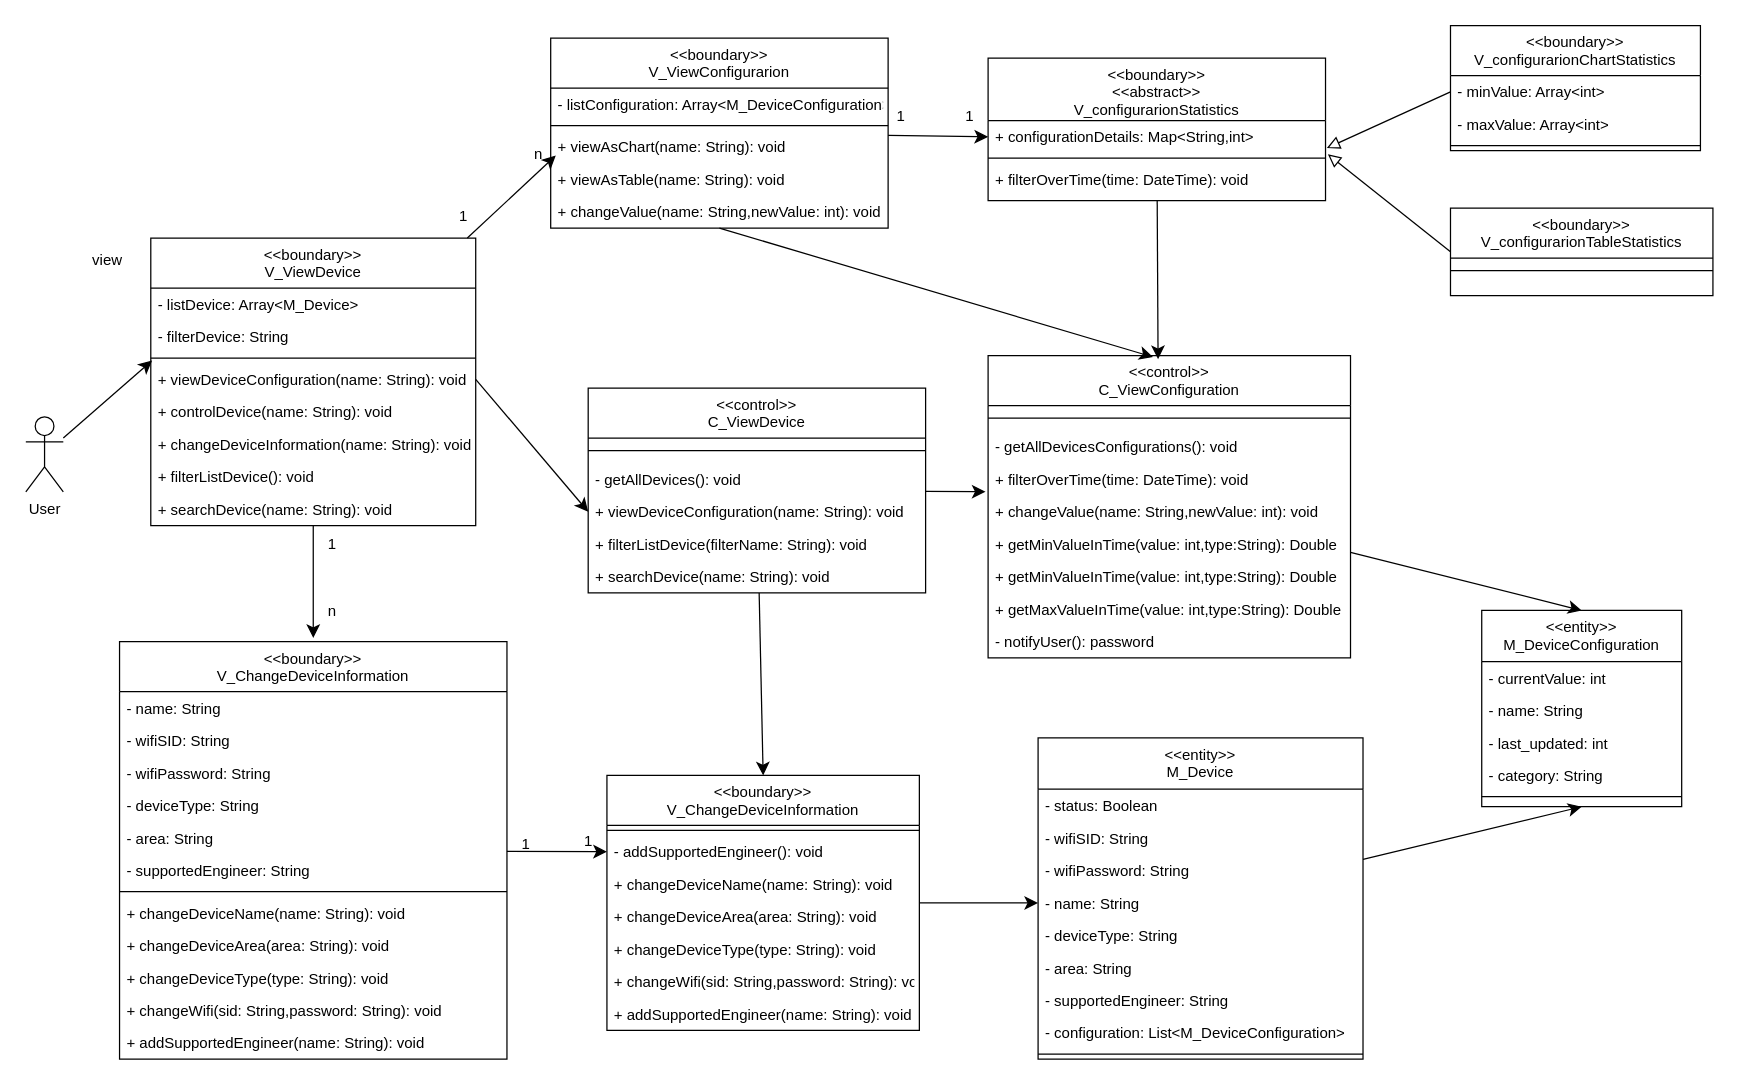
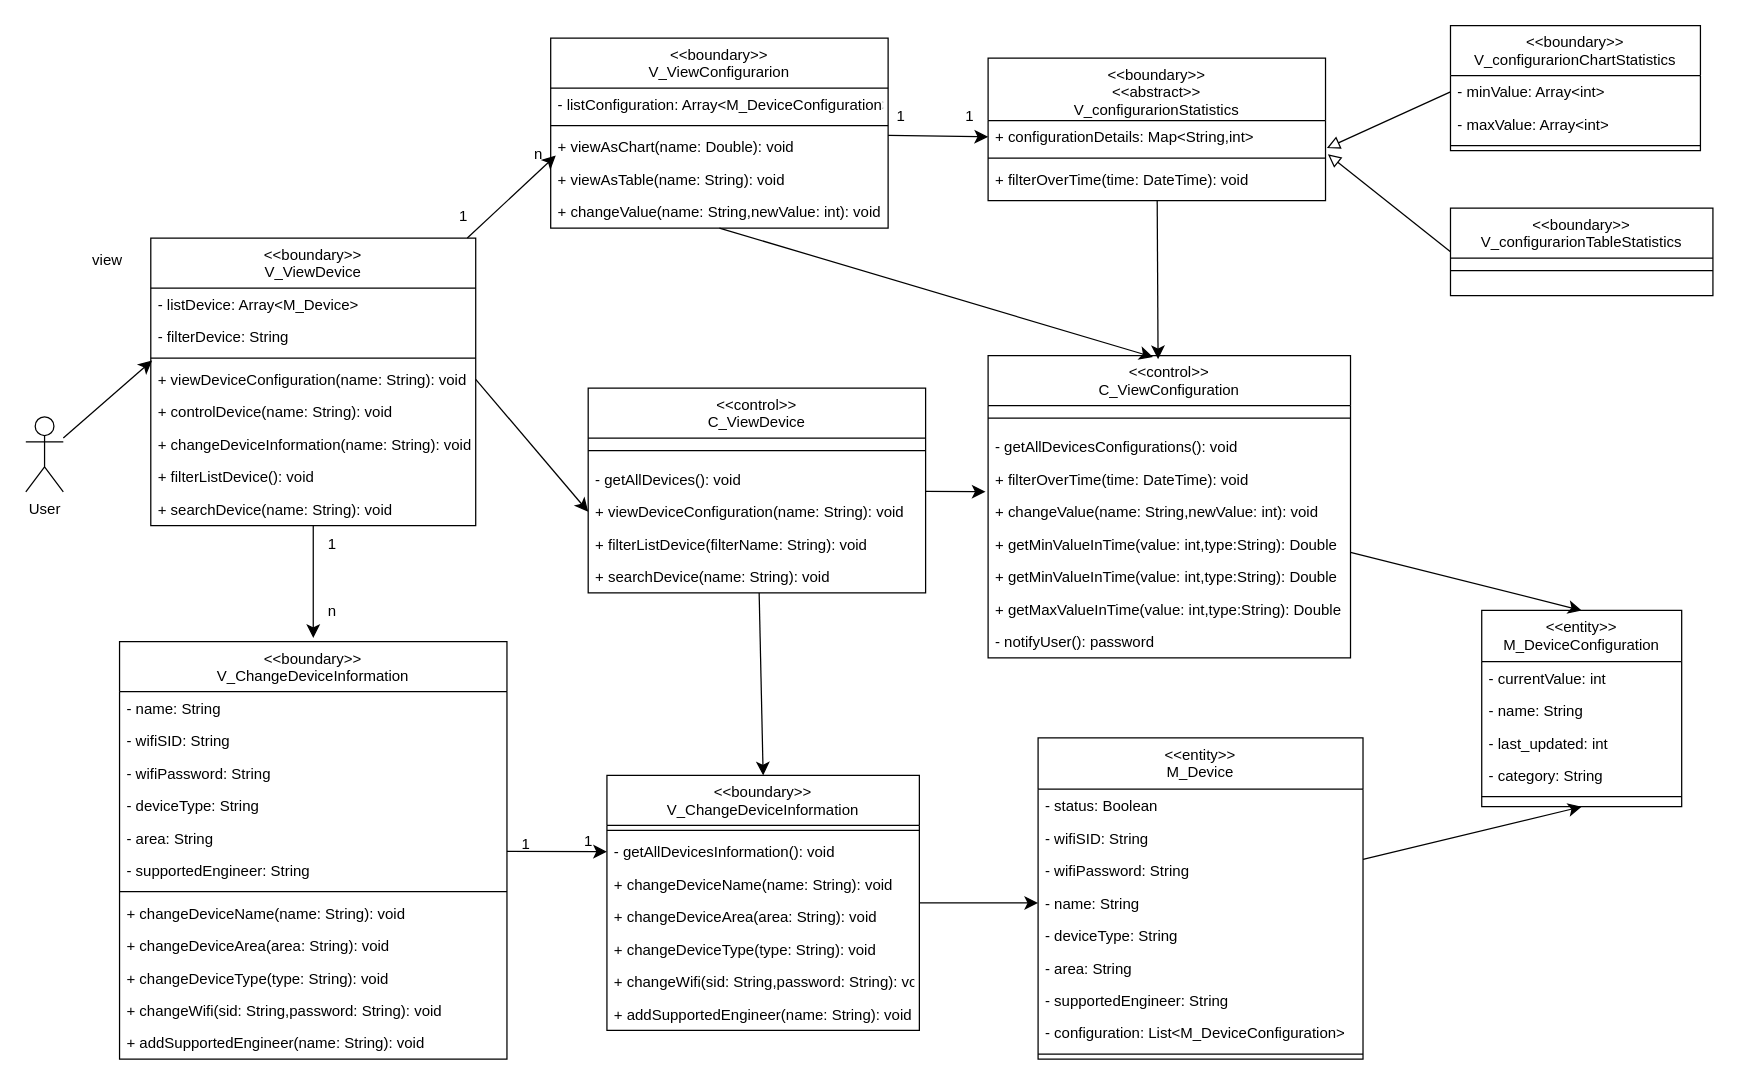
node "+ viewAsChart(name: String): void": label "+ viewAsChart(name: String): void" -> "+ viewAsChart(name: Double): void"
node "- addSupportedEngineer(): void": label "- addSupportedEngineer(): void" -> "- getAllDevicesInformation(): void"
